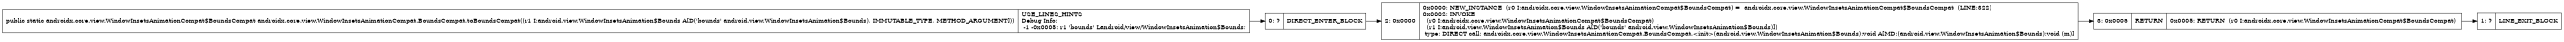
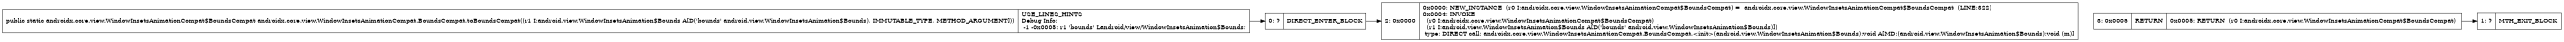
node "2: 0x0000": text "0x0002: INVOKE" -> "0x0004: INVOKE"
edge "2: 0x0000" -> "3: 0x0005": removed
node "1: ?": text "LINE_EXIT_BLOCK" -> "MTH_EXIT_BLOCK"
